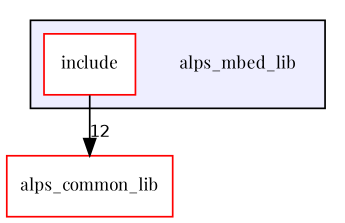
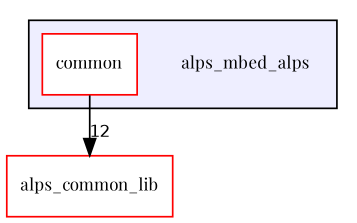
node "include": label "include" -> "common"
node "alps_mbed_lib": label "alps_mbed_lib" -> "alps_mbed_alps"
